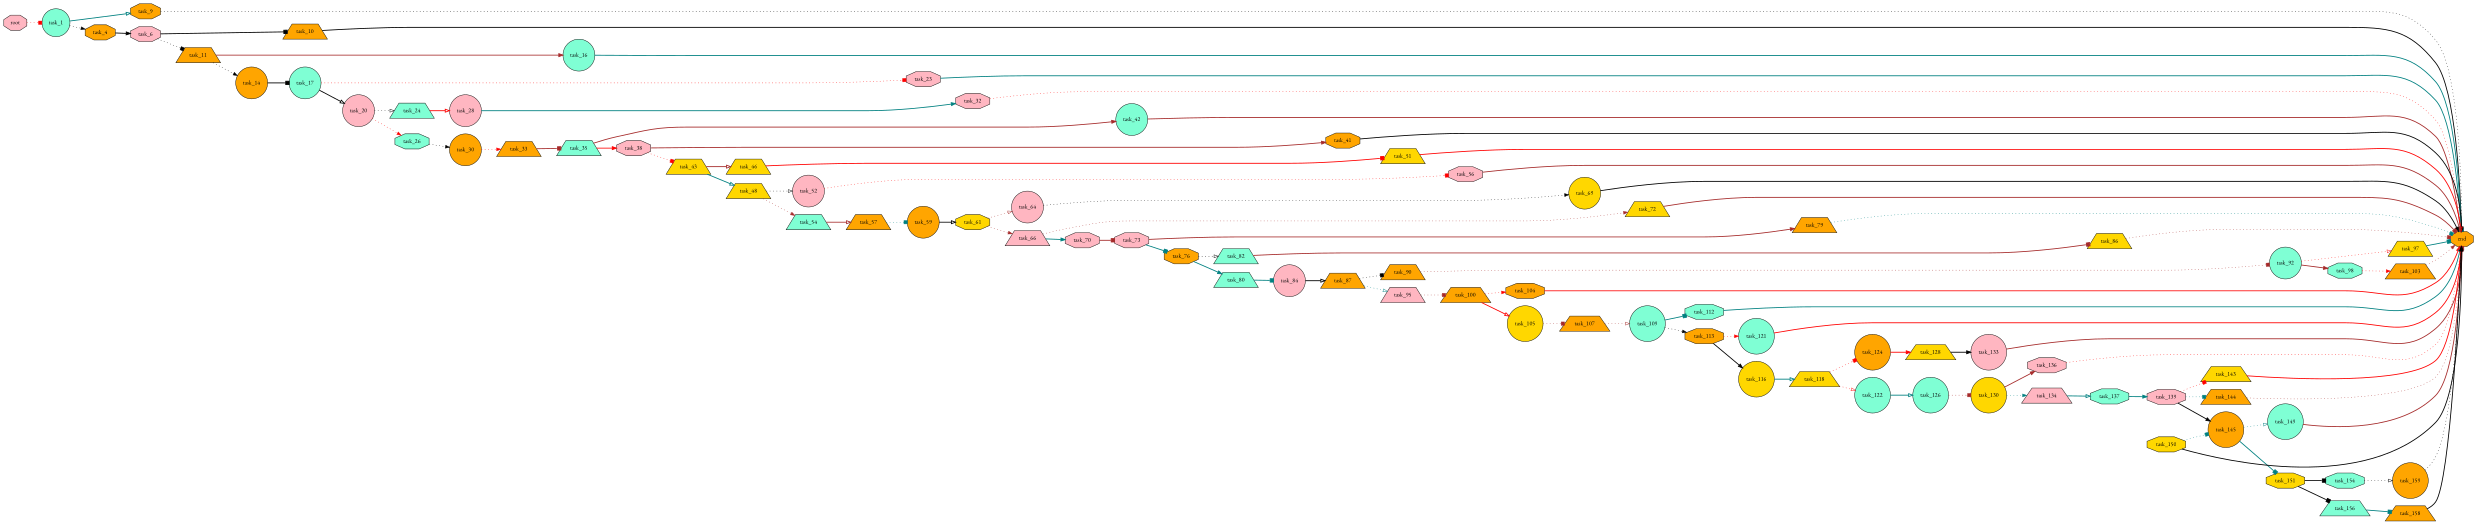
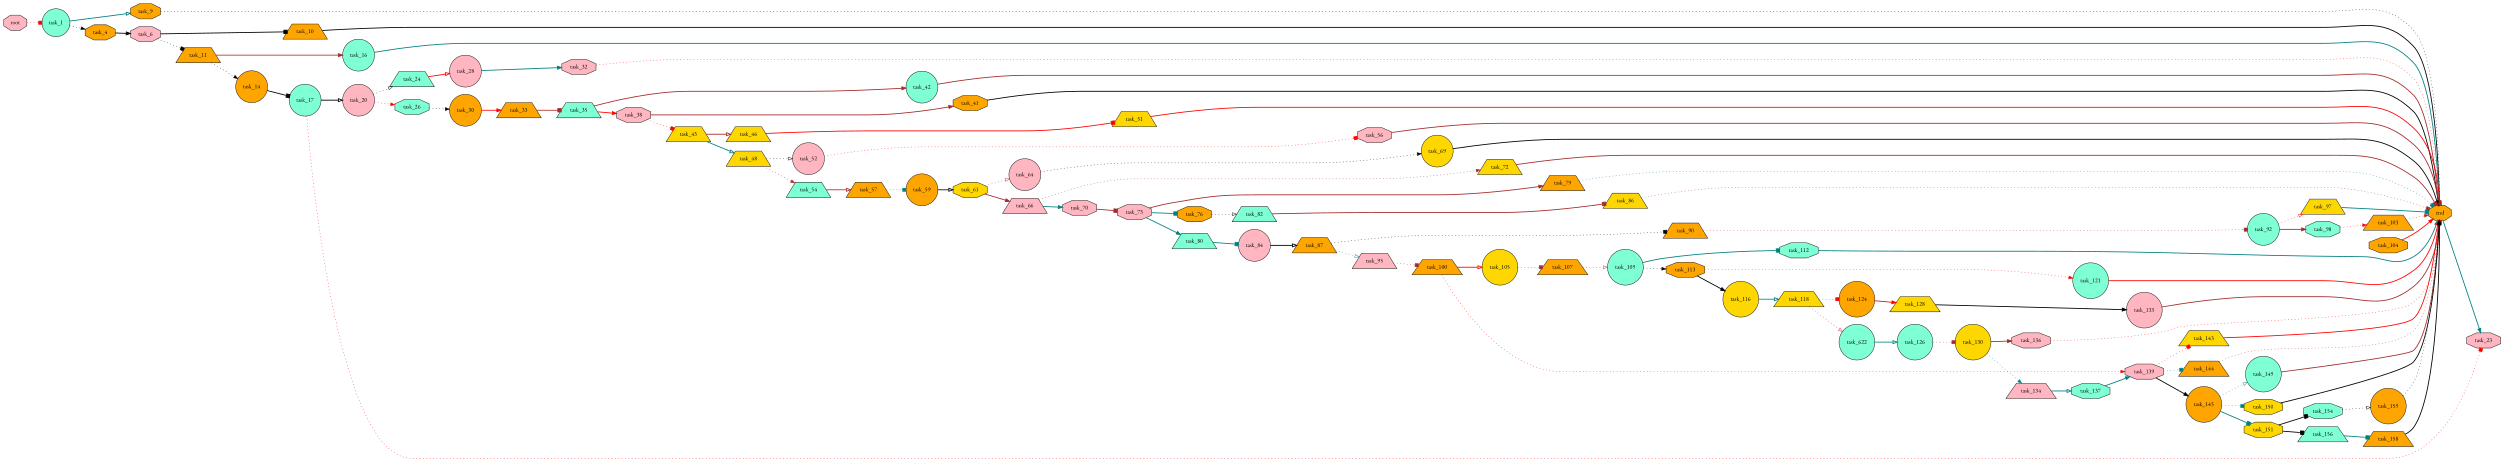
edge "task_23" -> "end": reversed
edge "task_30" -> "task_33": style dotted -> bold
edge "task_61" -> "task_66": style dotted -> bold
edge "task_76" -> "task_80": now "task_73" -> "task_80"
edge "task_100" -> "task_104": now "task_100" -> "task_139"
node "task_122": label "task_122" -> "task_622"
edge "task_150" -> "task_145": reversed
